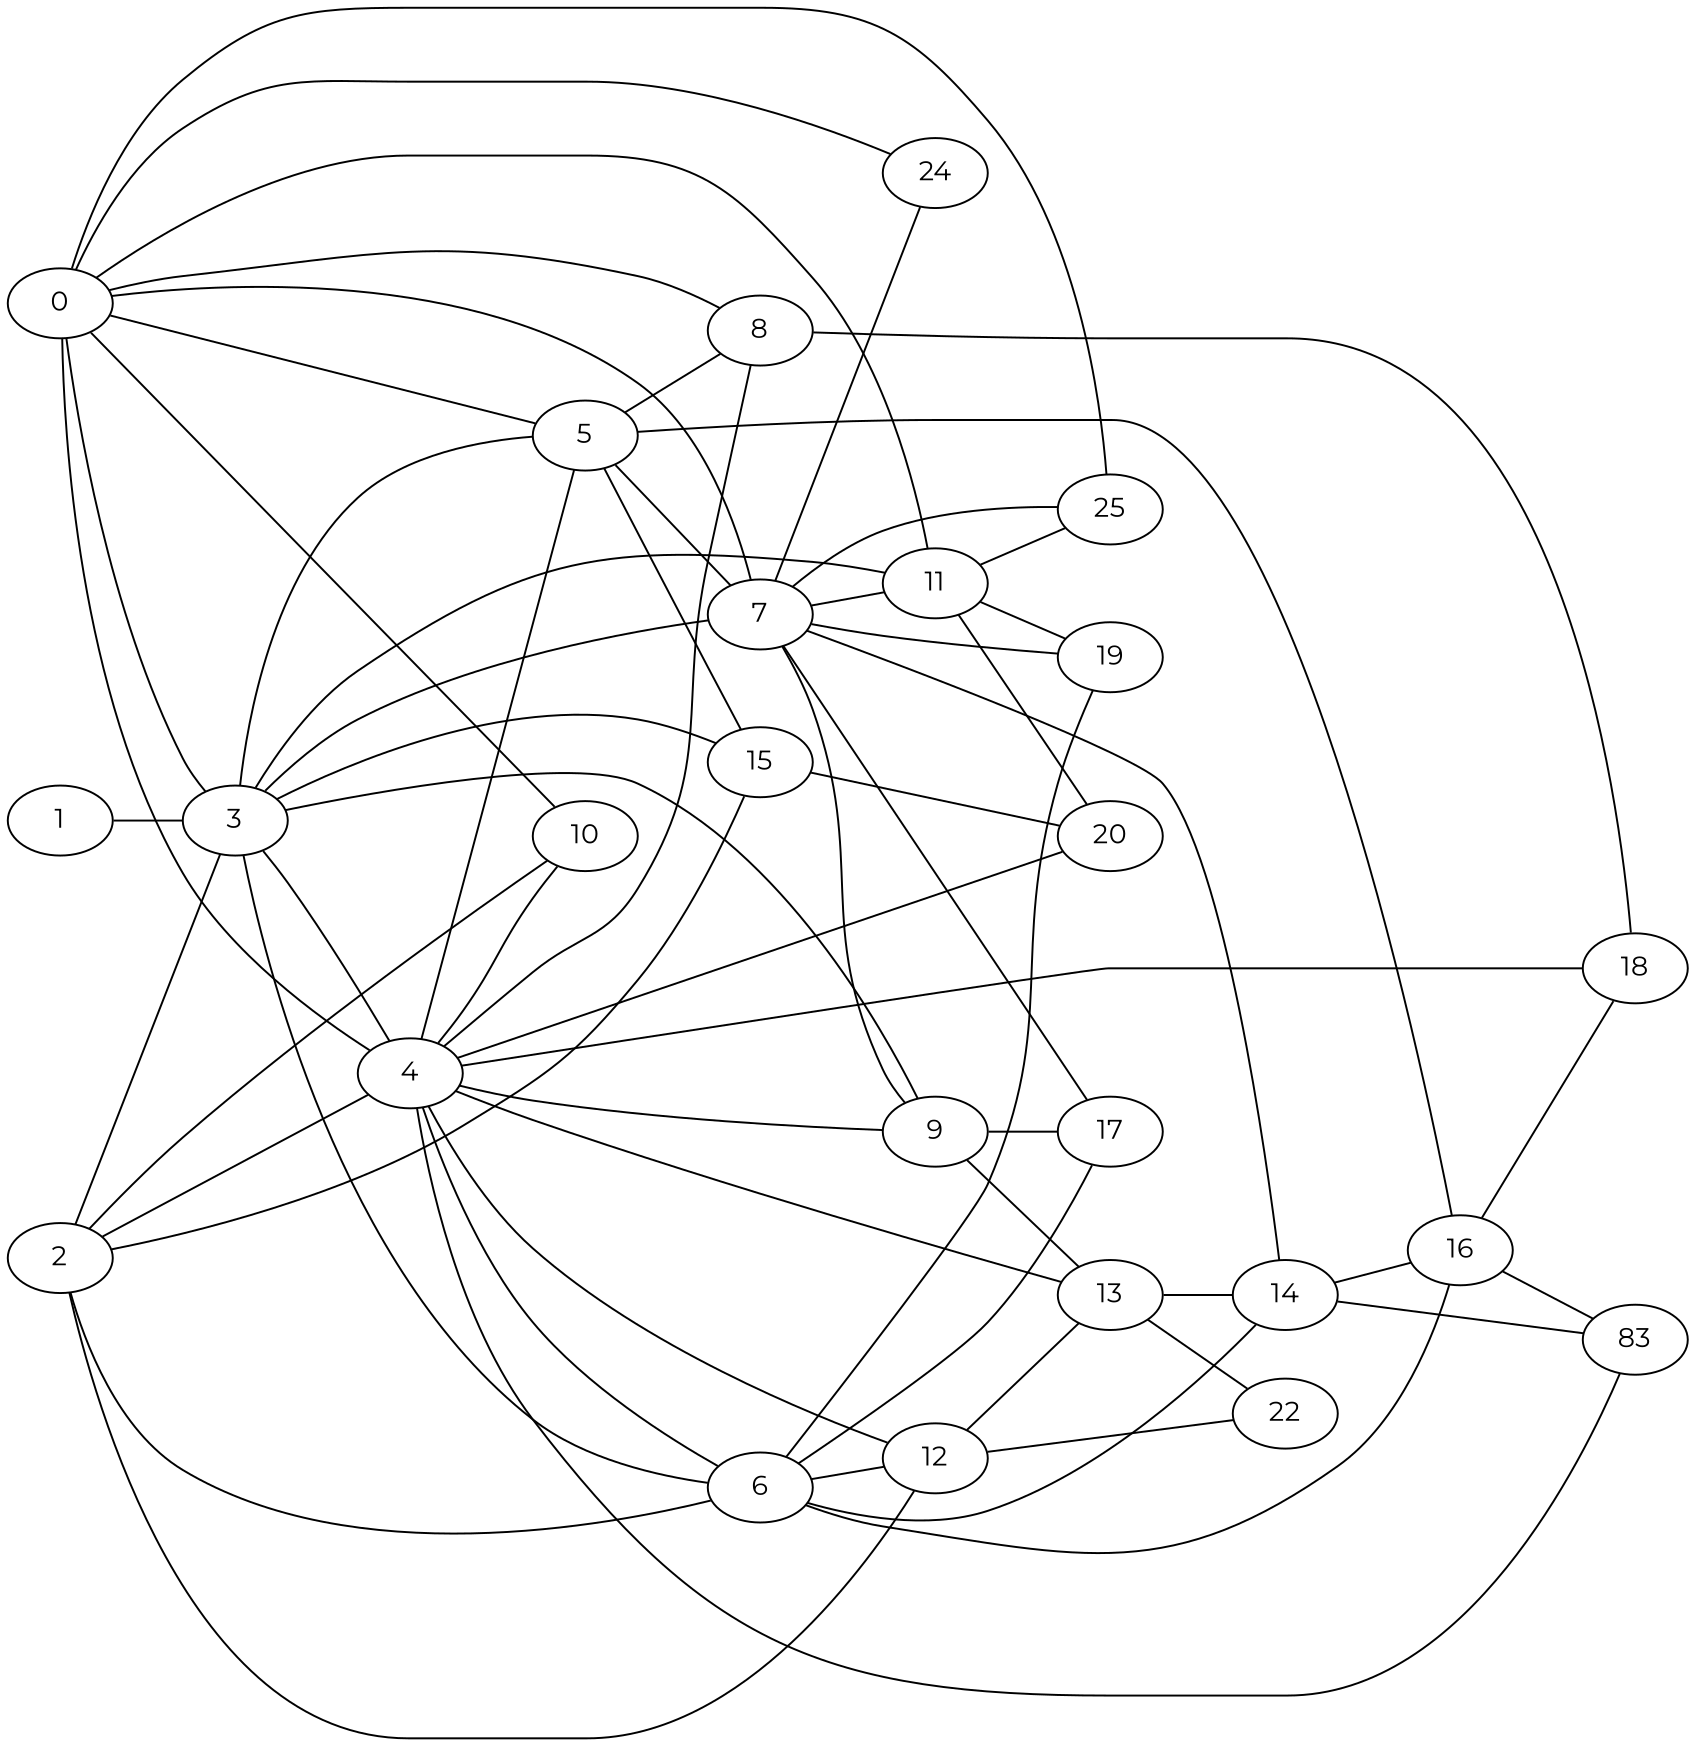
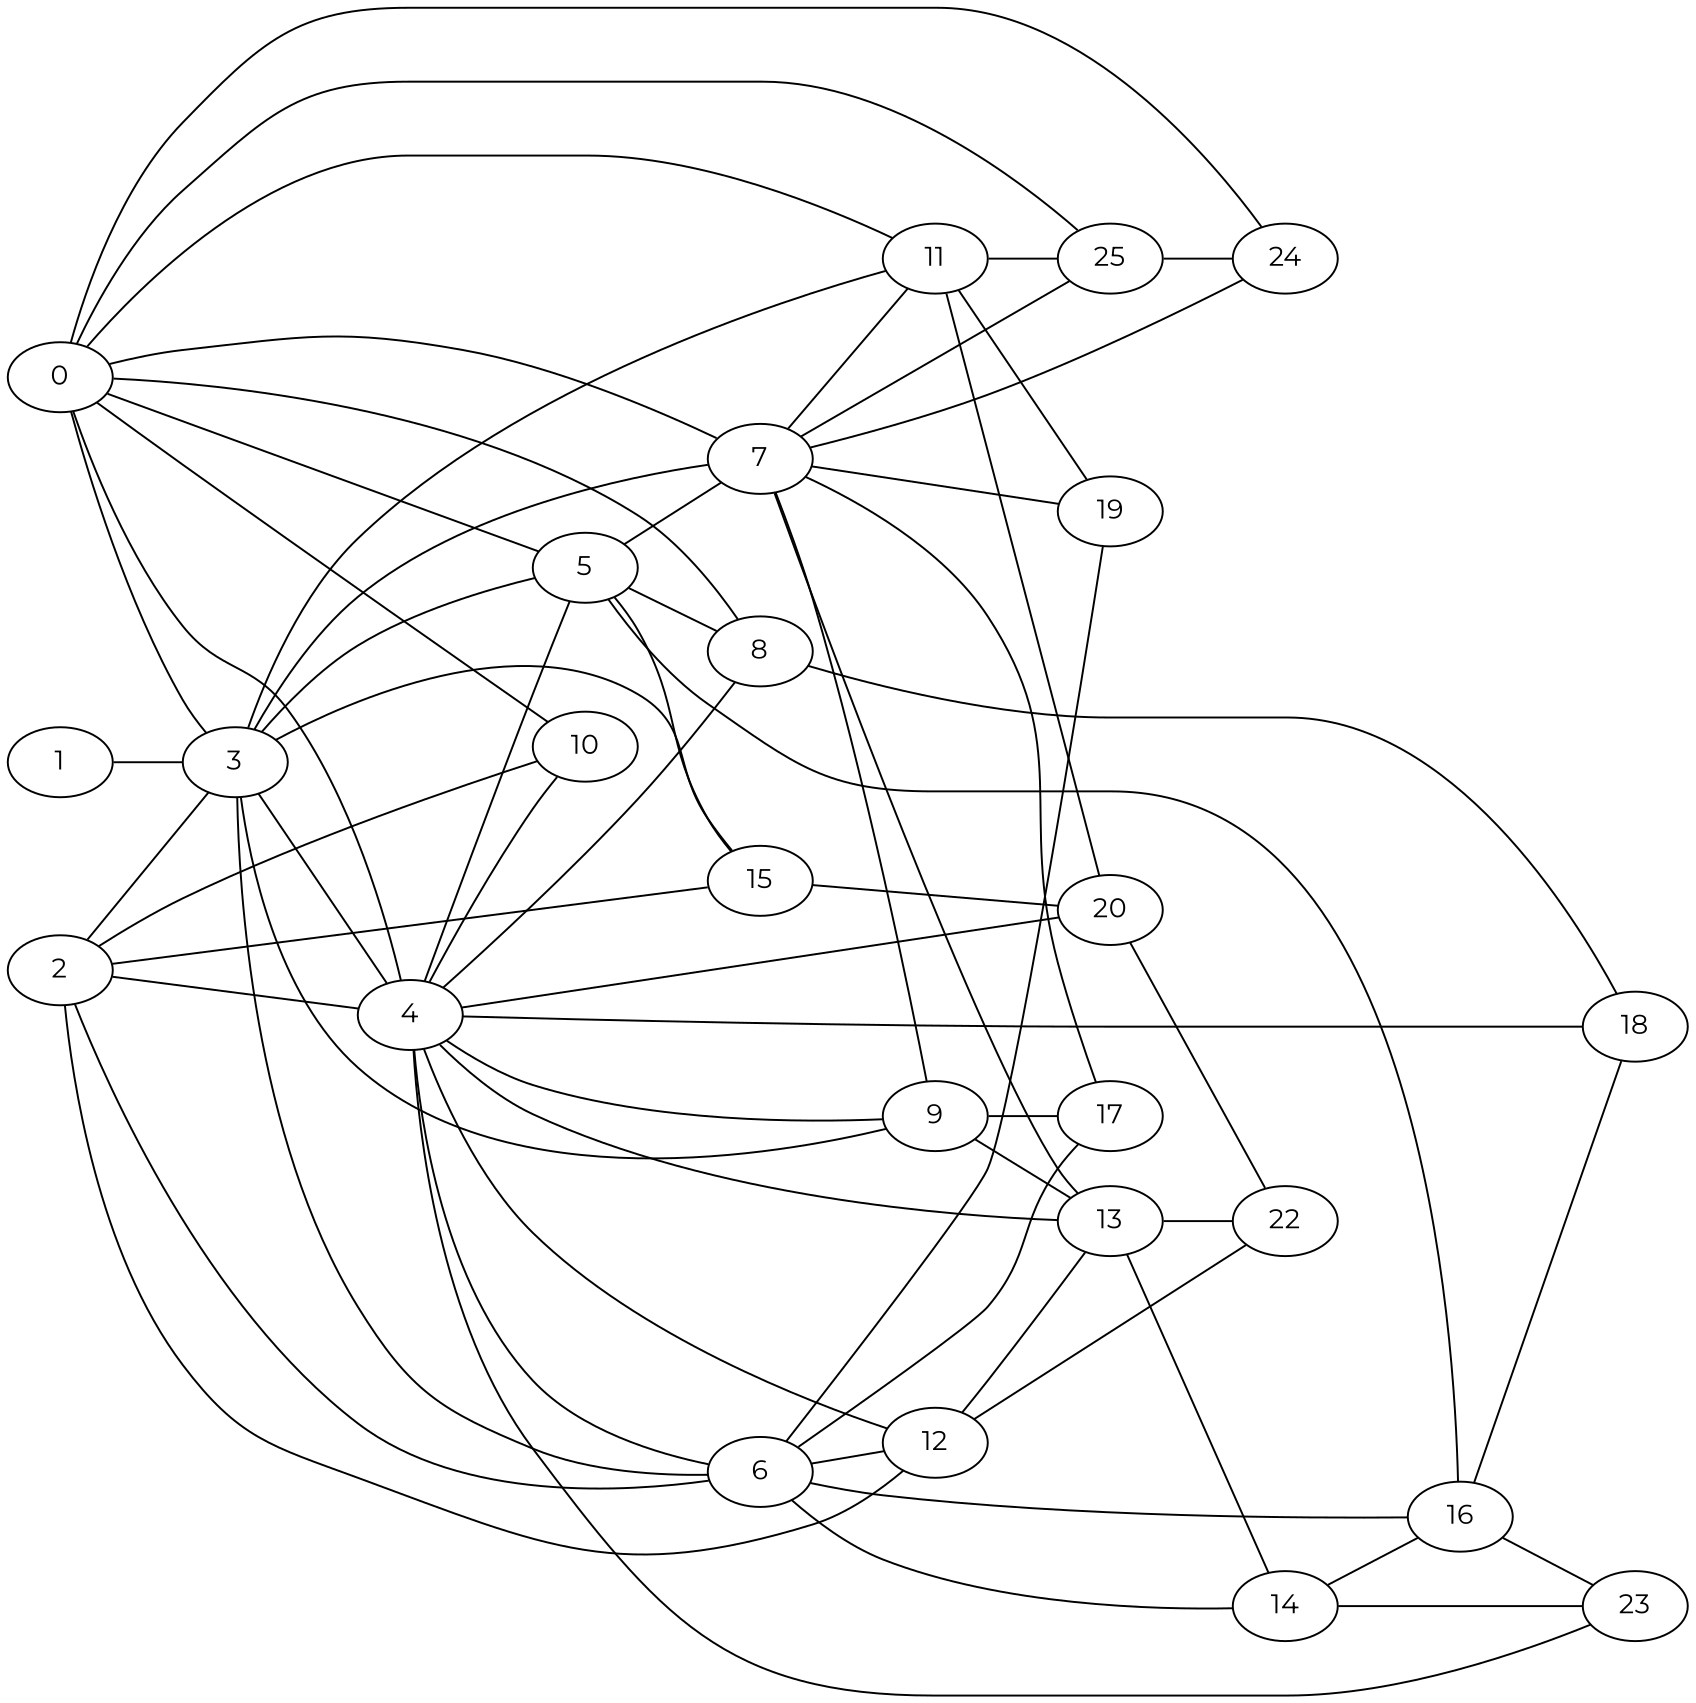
edge "25" -- "24": added
edge "7" -- "14": now "7" -- "13"
edge "20" -- "22": added
node "83": label "83" -> "23"
